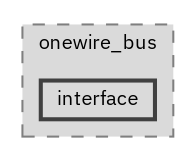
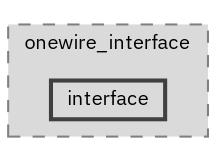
cluster "onewire_bus": label "onewire_bus" -> "onewire_interface"
